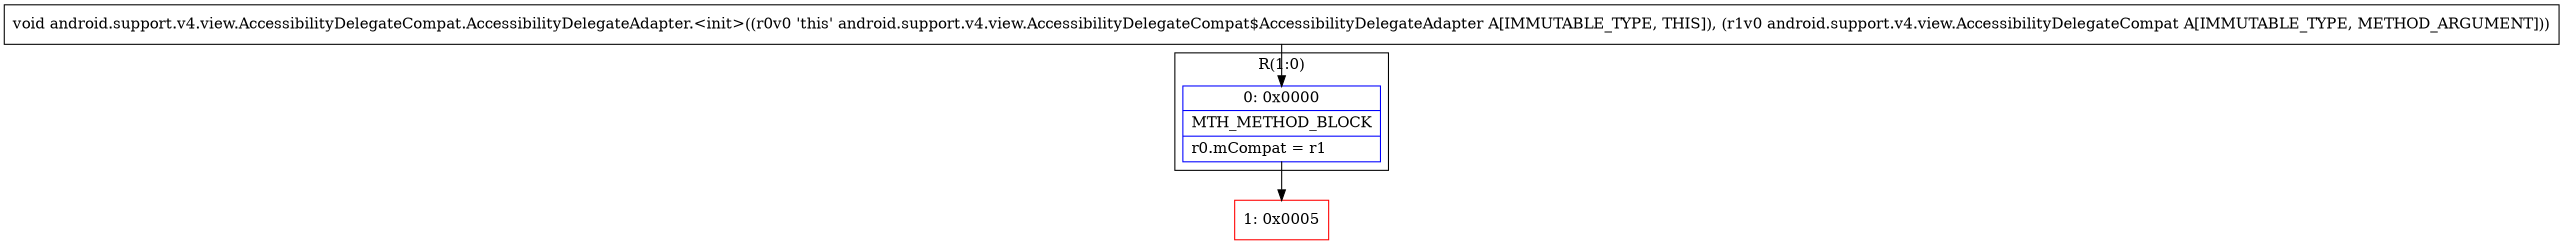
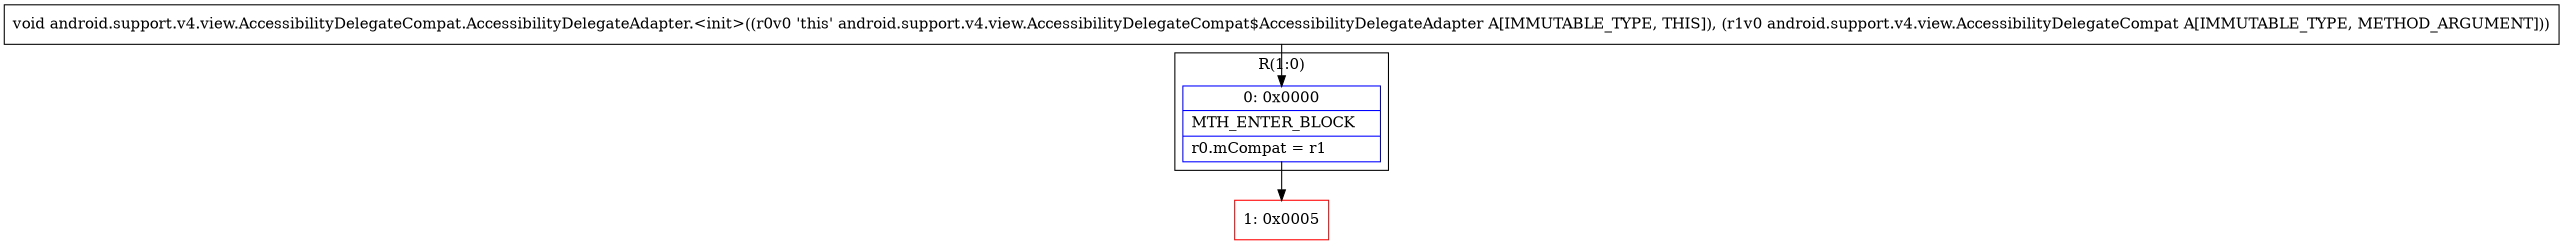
node "0: 0x0000": text "MTH_METHOD_BLOCK" -> "MTH_ENTER_BLOCK"
